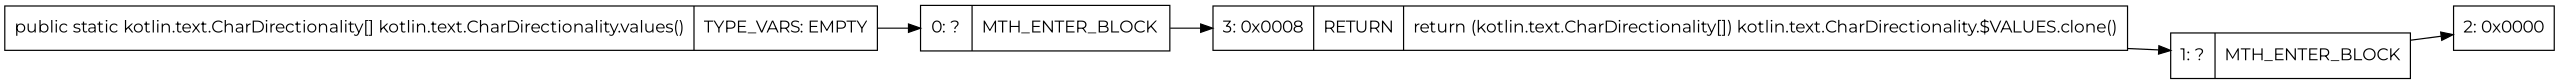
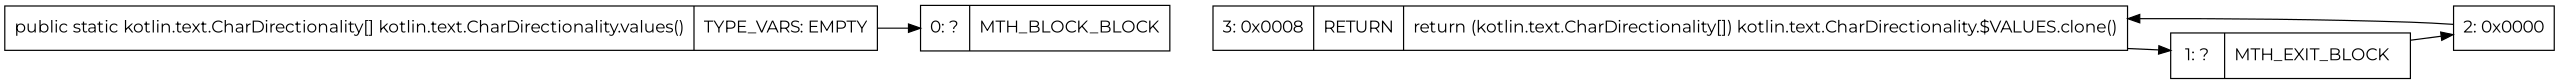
node "0: ?": text "MTH_ENTER_BLOCK" -> "MTH_BLOCK_BLOCK"
edge "0: ?" -> "3: 0x0008": now "2: 0x0000" -> "3: 0x0008"
node "1: ?": text "MTH_ENTER_BLOCK" -> "MTH_EXIT_BLOCK"
